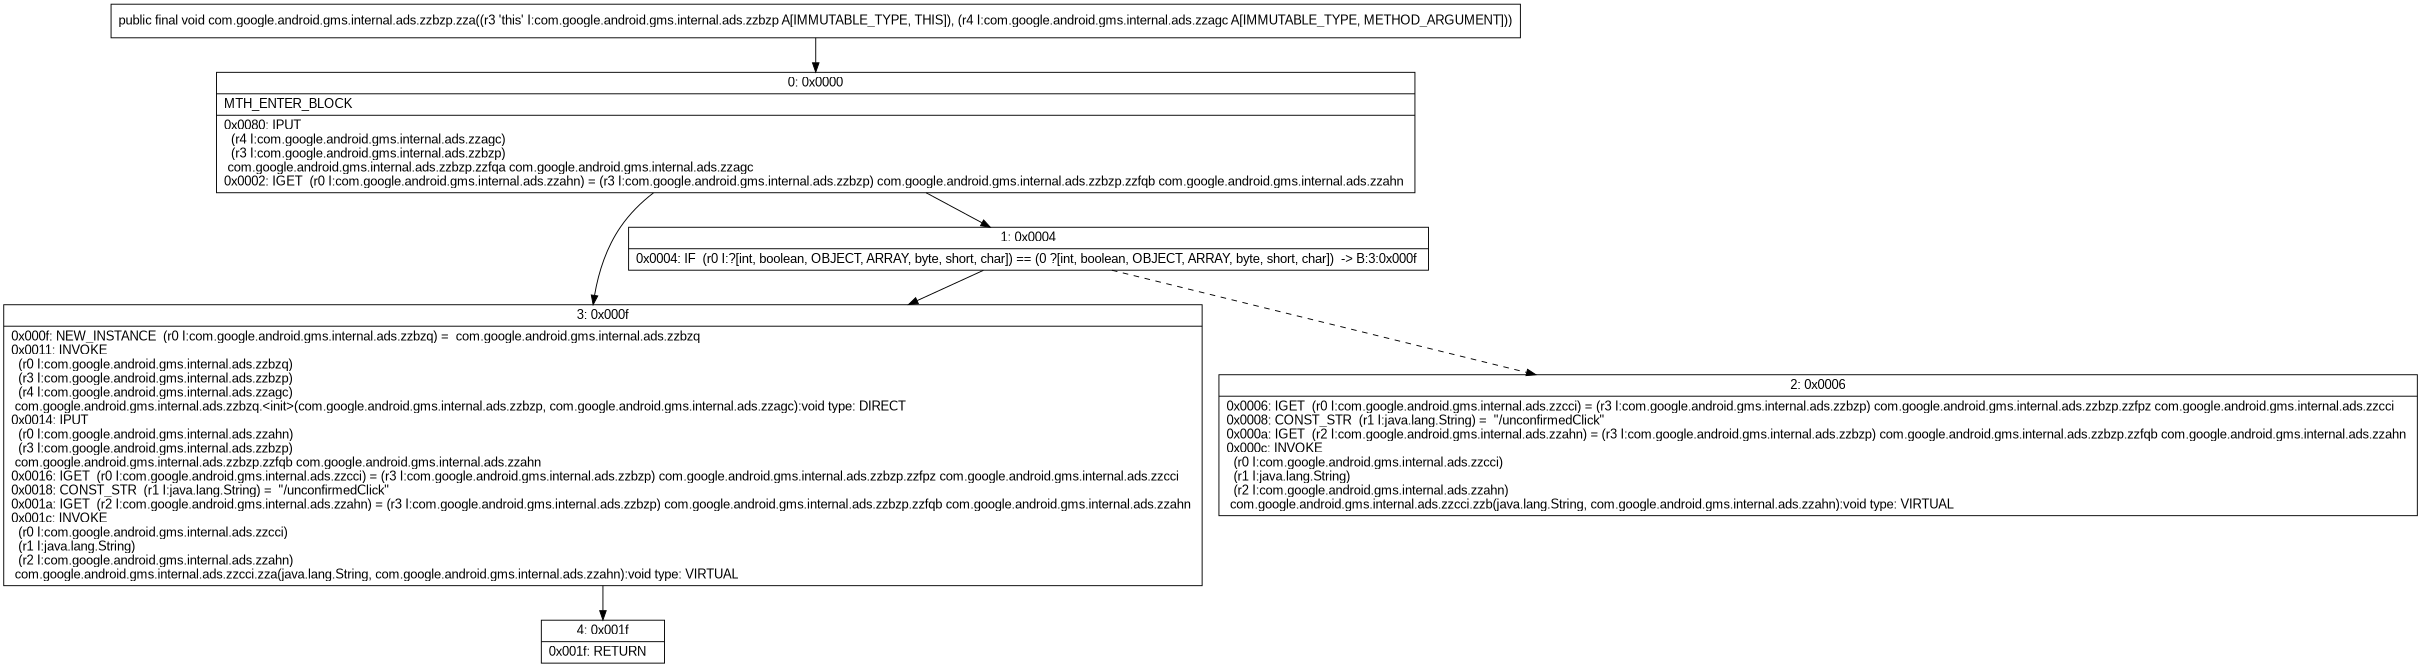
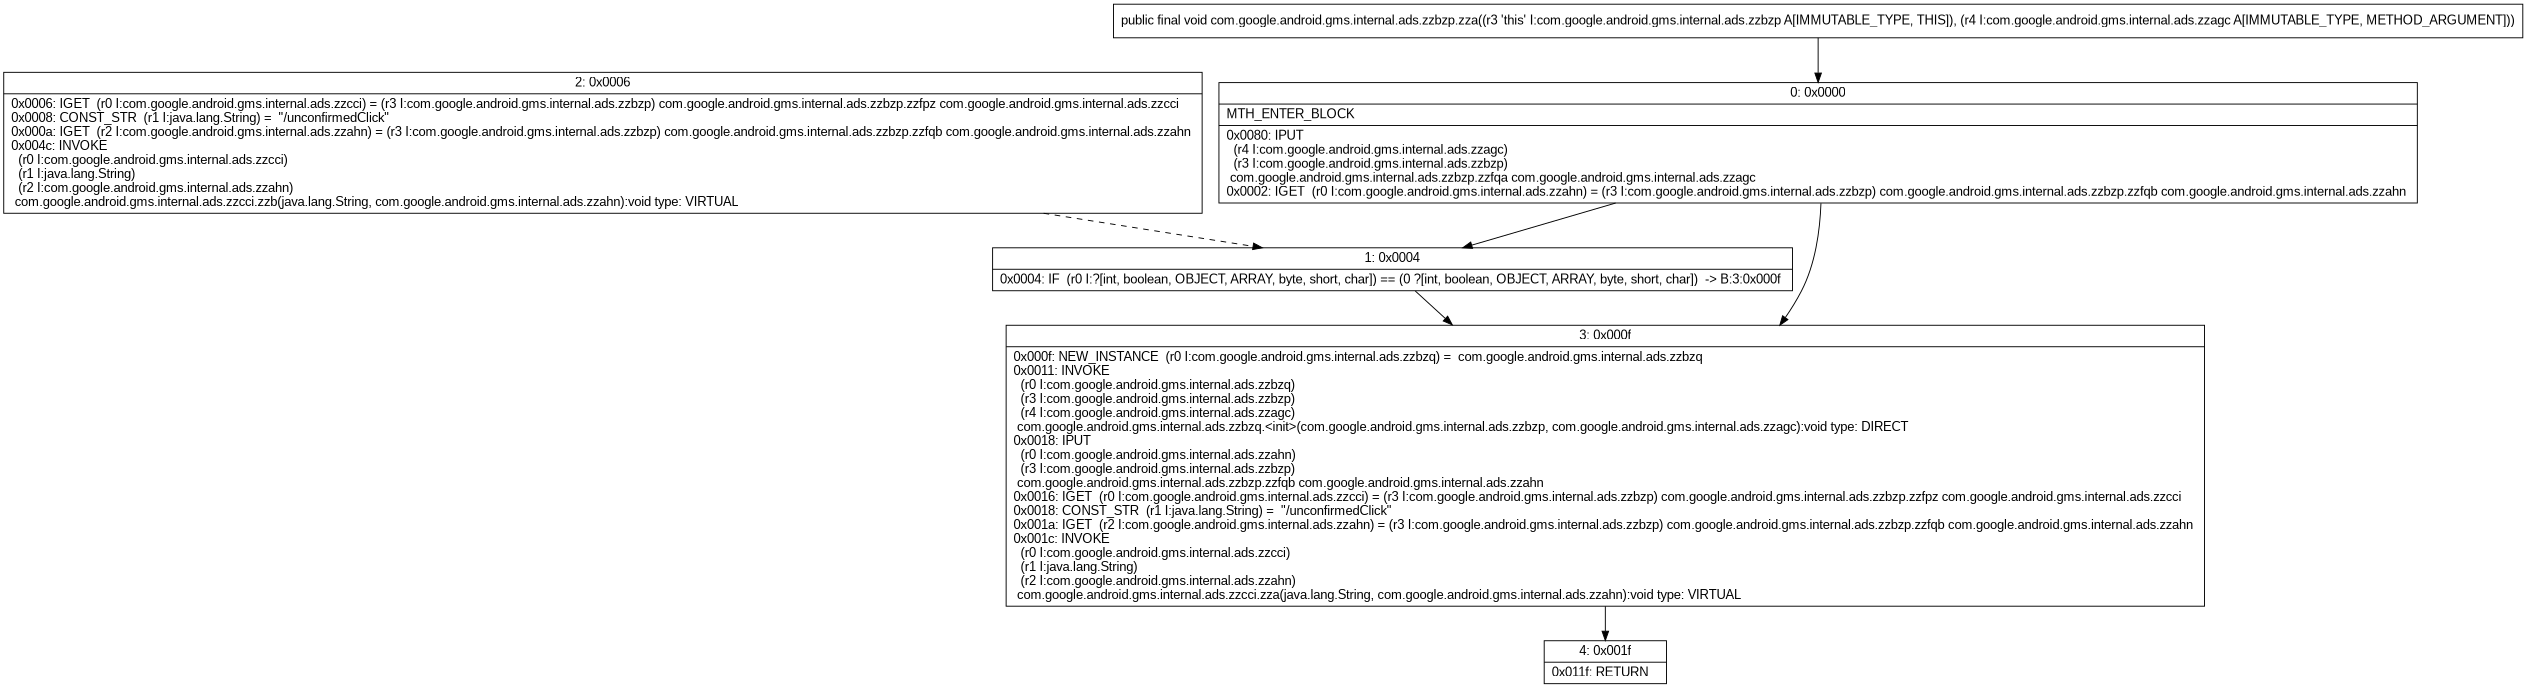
edge "1: 0x0004" -> "2: 0x0006": reversed
node "3: 0x000f": text "0x0014: IPUT" -> "0x0018: IPUT"
node "2: 0x0006": text "0x000c: INVOKE" -> "0x004c: INVOKE"
node "4: 0x001f": text "0x001f: RETURN" -> "0x011f: RETURN"
